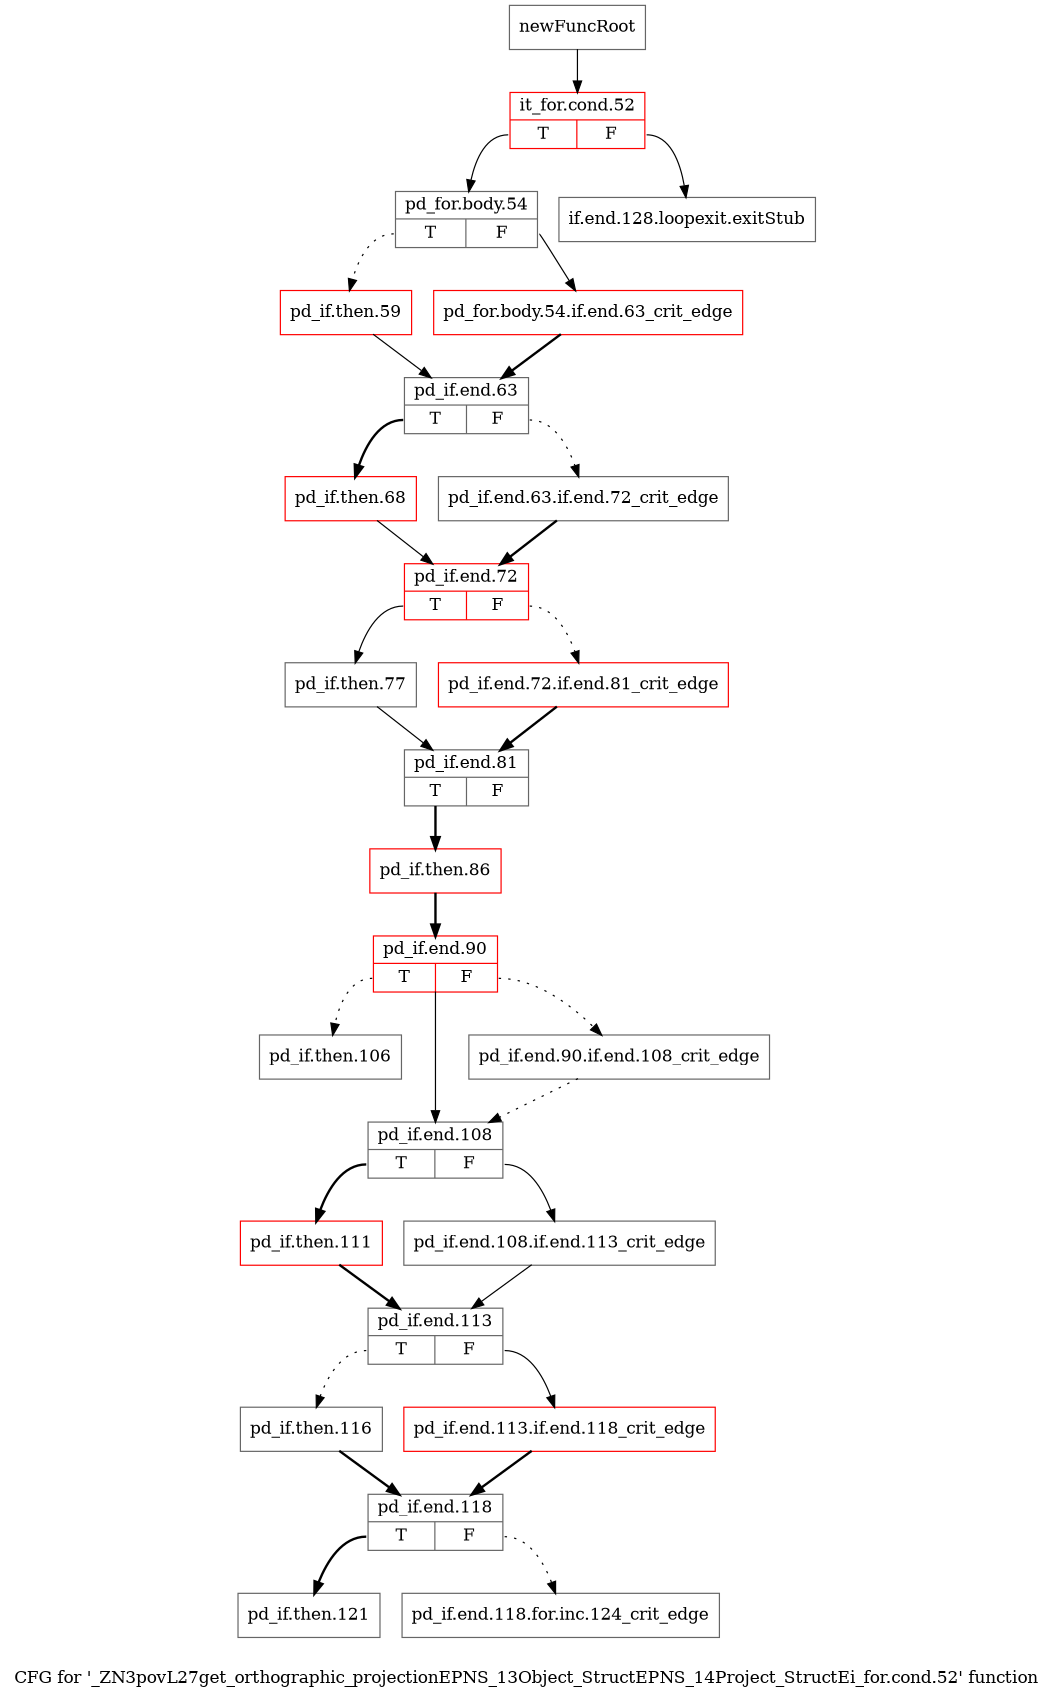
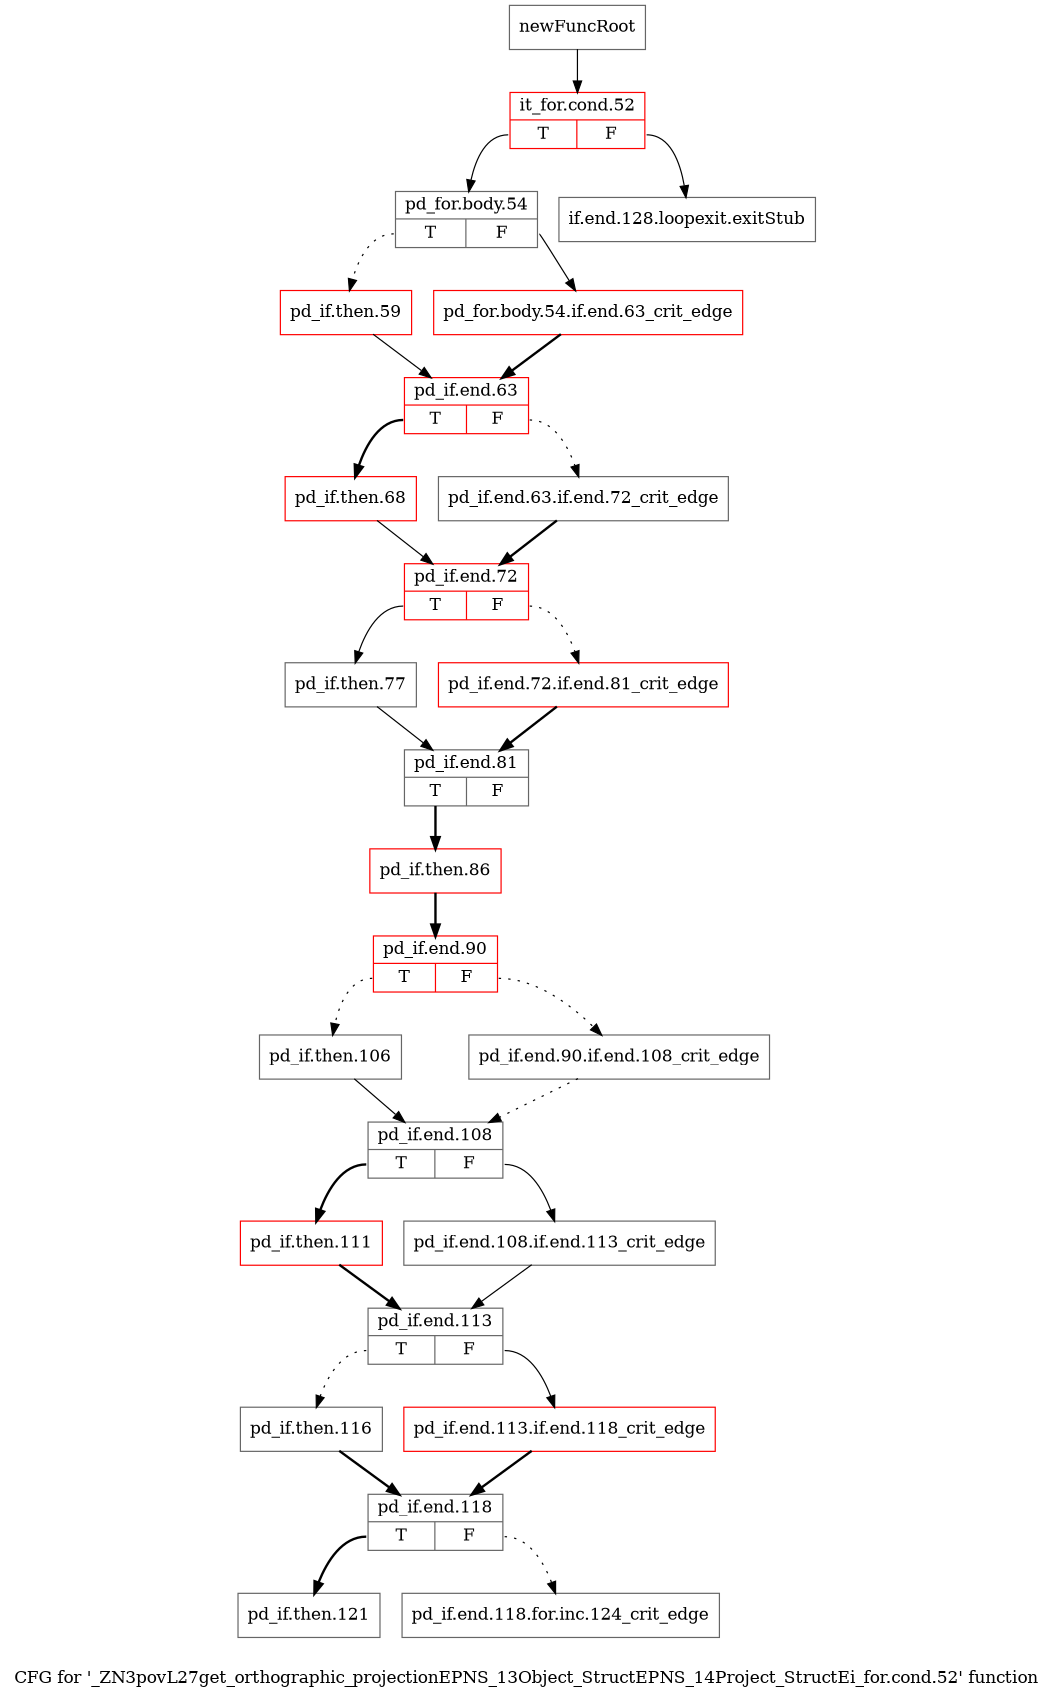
node "pd_if.end.63": color gray40 -> red
edge "pd_if.end.90" -> "pd_if.end.108": now "pd_if.then.106" -> "pd_if.end.108"
